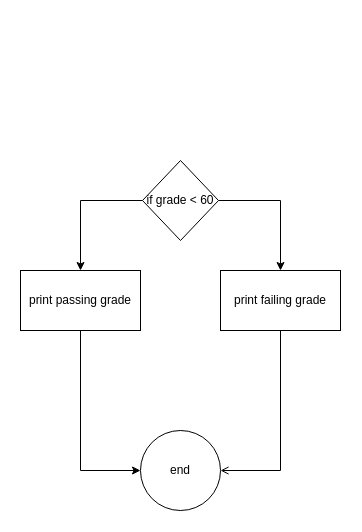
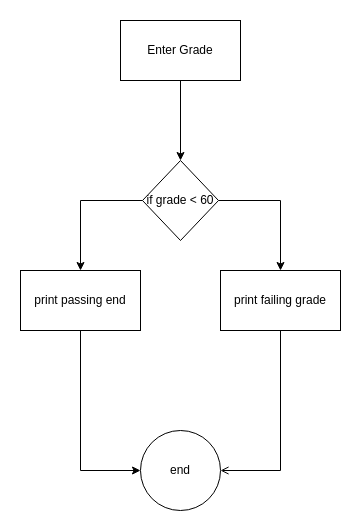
node "Enter Grade": added
edge "Enter Grade" -> "if grade < 60": added
node "print passing grade": label "print passing grade" -> "print passing end"
